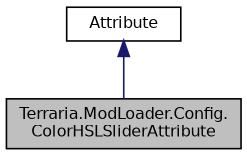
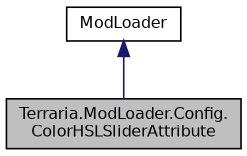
node "Attribute": label "Attribute" -> "ModLoader"
